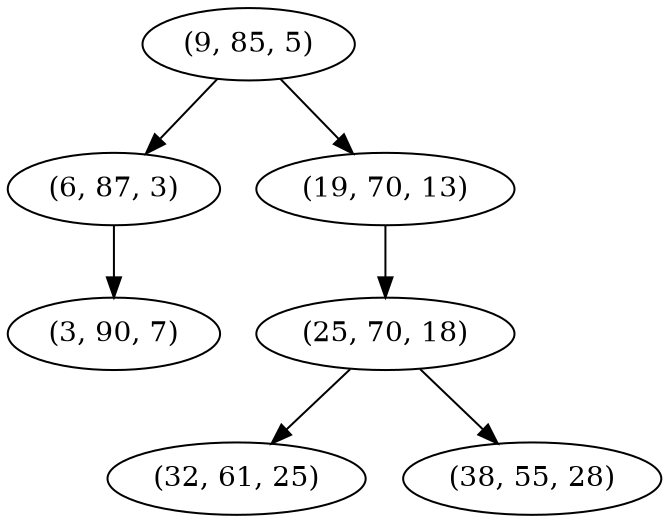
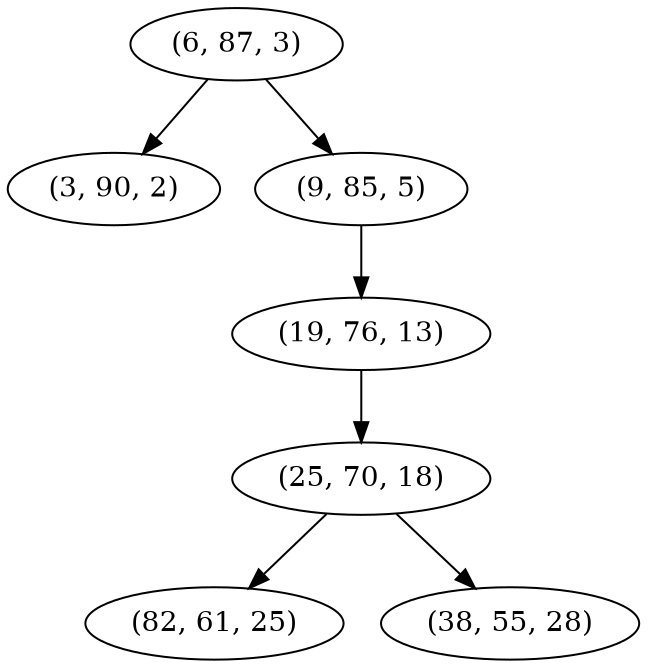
edge "(9, 85, 5)" -> "(6, 87, 3)": reversed
node "(19, 70, 13)": label "(19, 70, 13)" -> "(19, 76, 13)"
node "(3, 90, 7)": label "(3, 90, 7)" -> "(3, 90, 2)"
node "(32, 61, 25)": label "(32, 61, 25)" -> "(82, 61, 25)"
